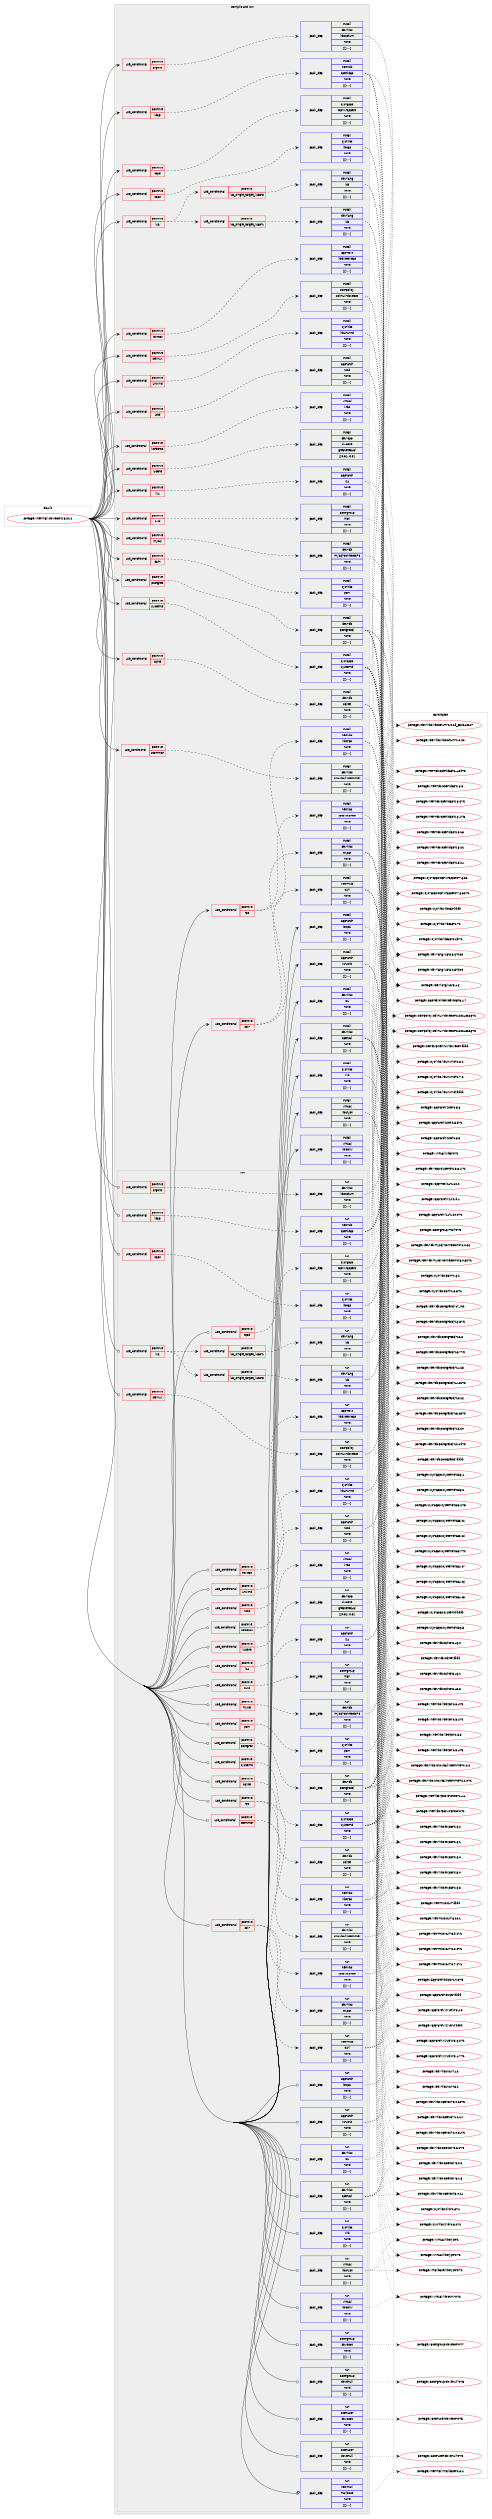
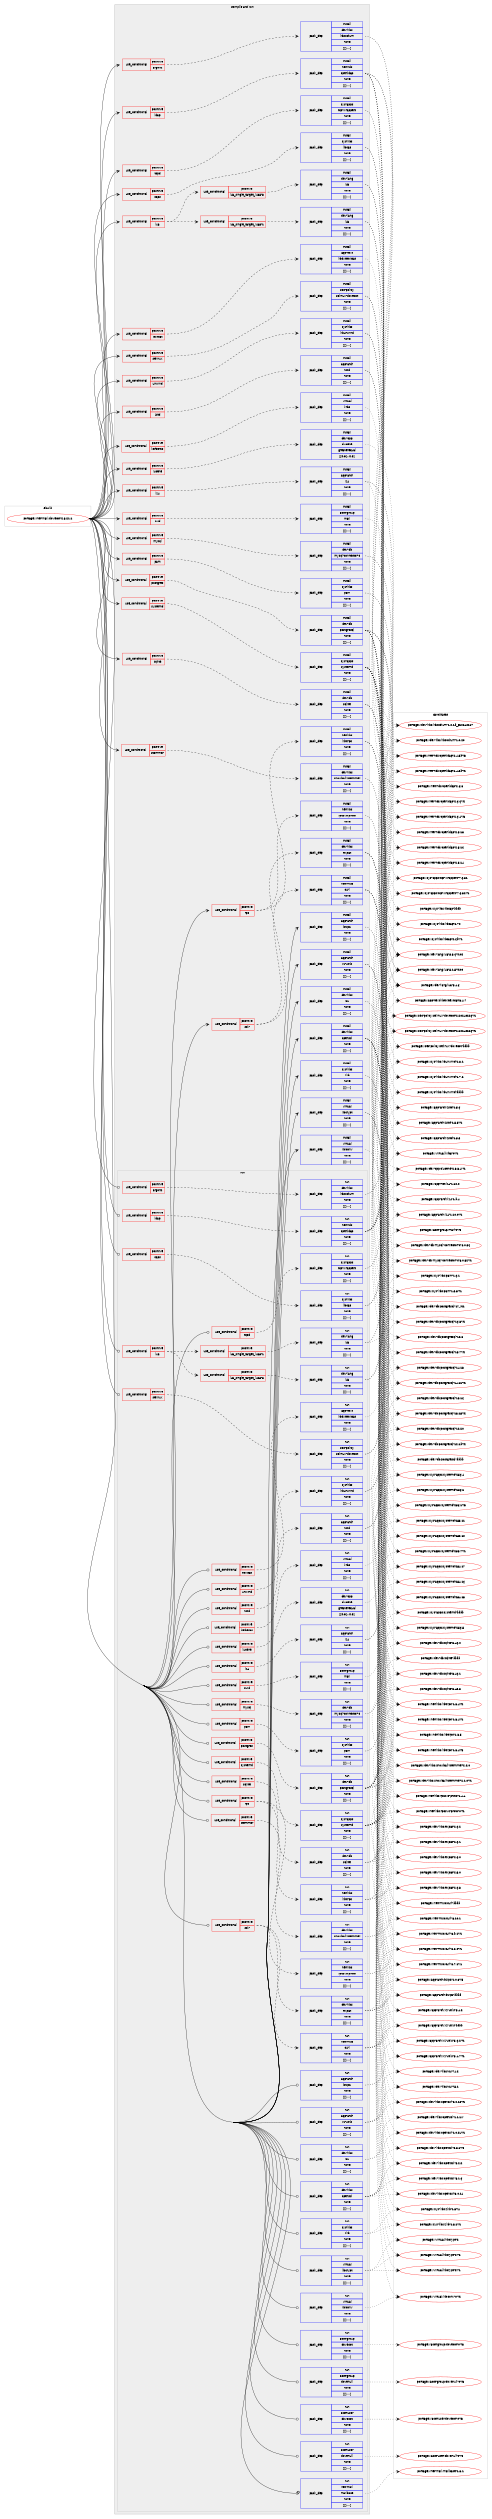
node "portage://net-nds/openldap-2.4.59-r3": added
node "portage://sec-bzip/selinux-dovecot-9999": label "portage://sec-bzip/selinux-dovecot-9999" -> "portage://sec-policy/selinux-dovecot-9999"
node "portage://mailbase/libcrypt-2-r1": label "portage://mailbase/libcrypt-2-r1" -> "portage://virtual/libcrypt-2-r1"
node "portage://acct-group/dovecot-0-r7": label "portage://acct-group/dovecot-0-r7" -> "portage://acct-group/dovecot-0-r3"
